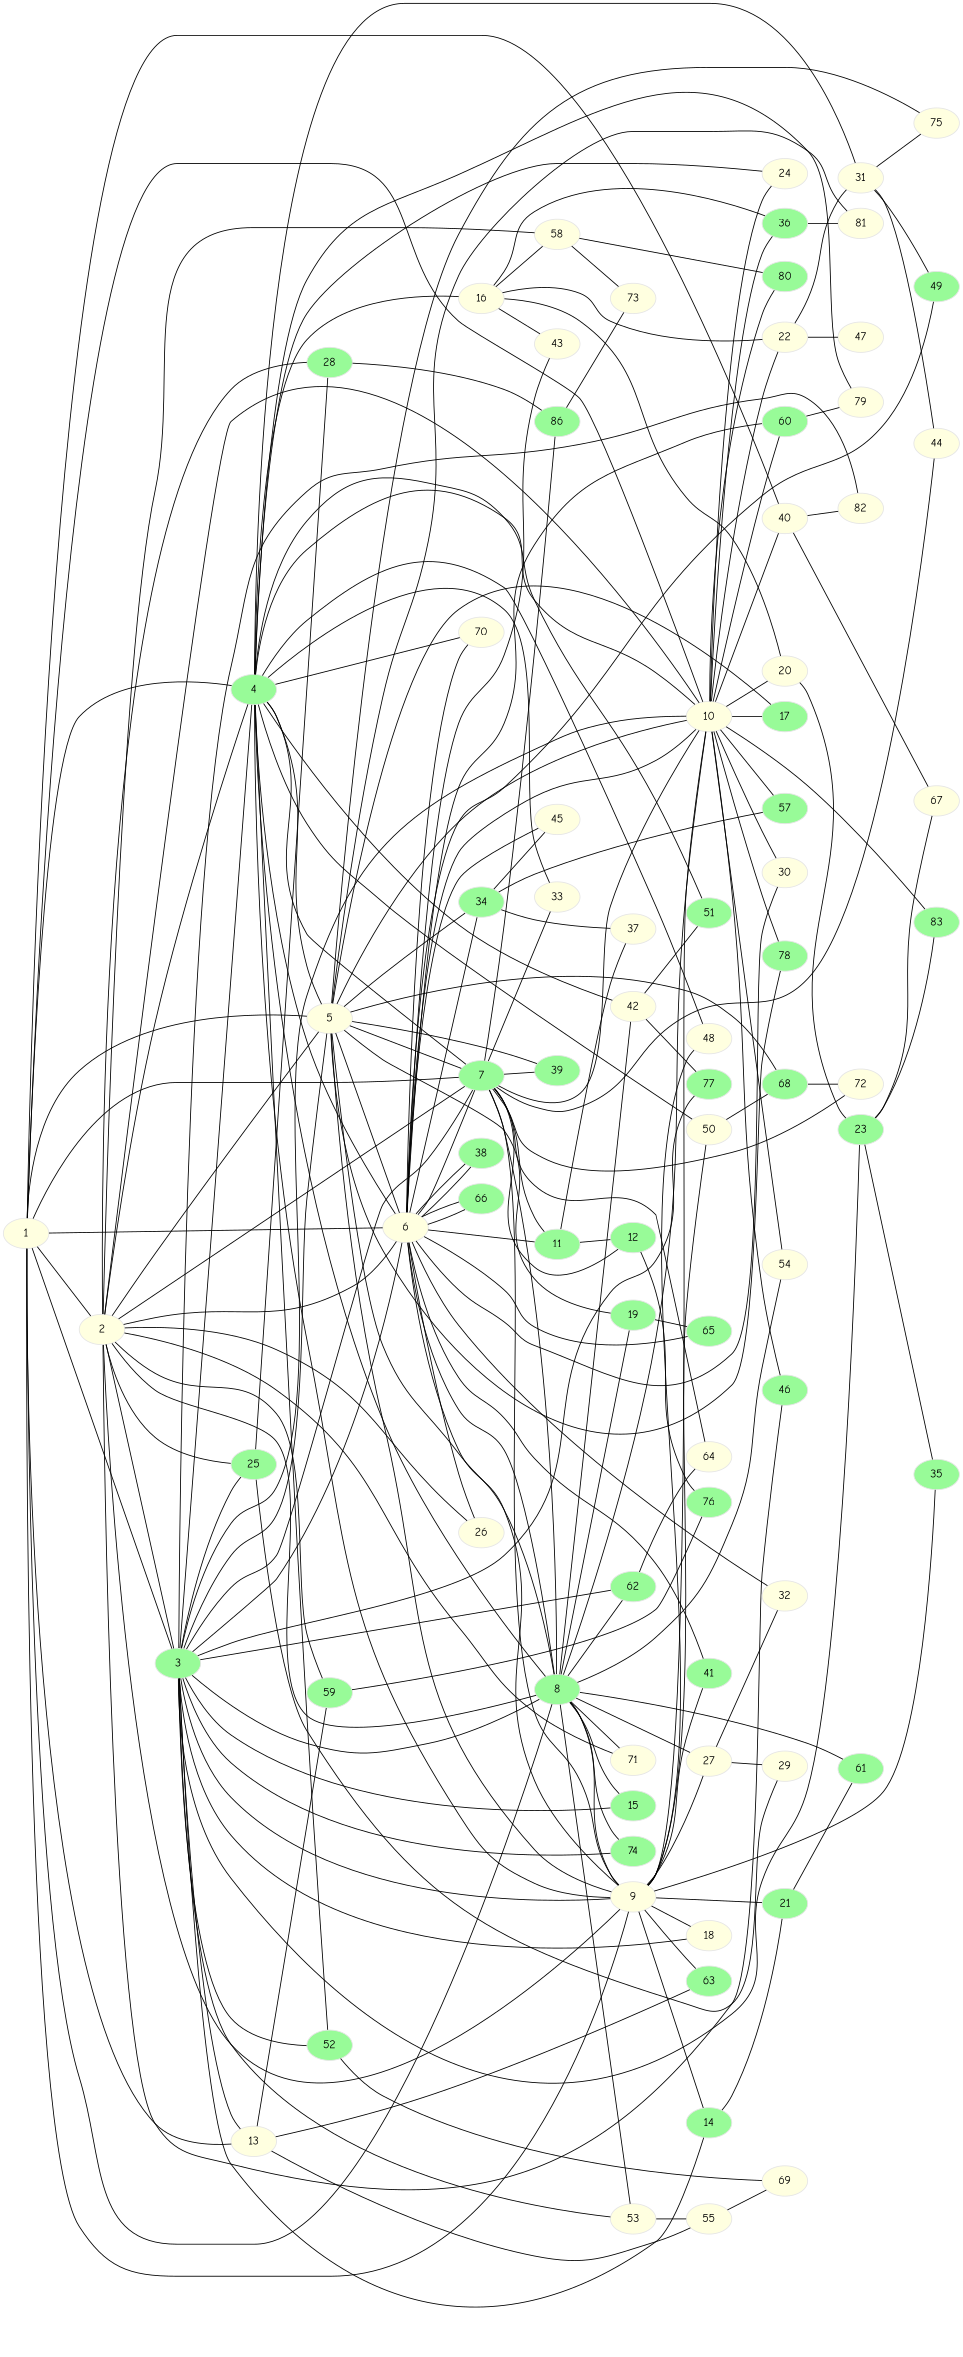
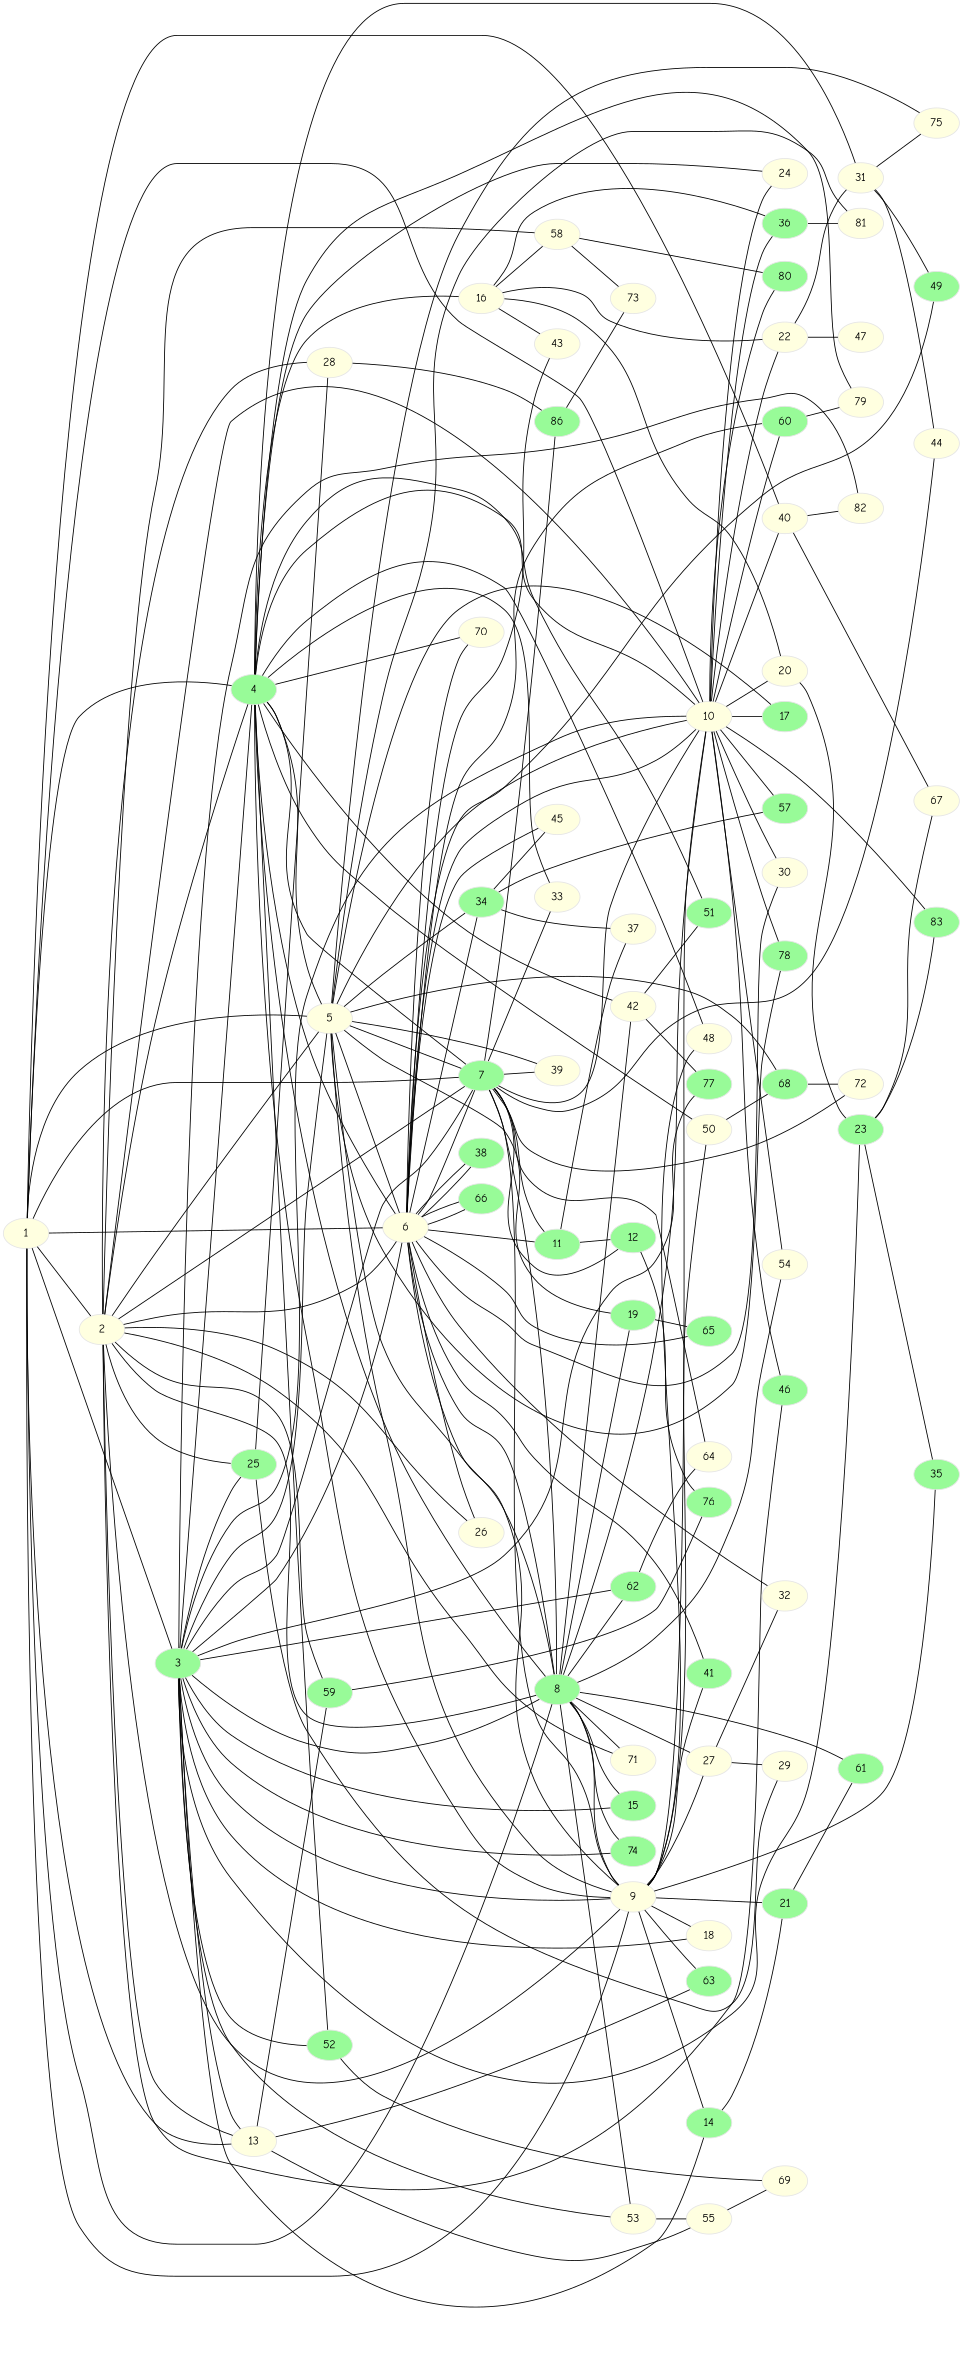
node "28": fillcolor palegreen -> lightyellow
node "39": fillcolor palegreen -> lightyellow
edge "2" -- "3": now "2" -- "13"
